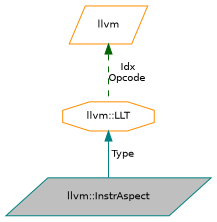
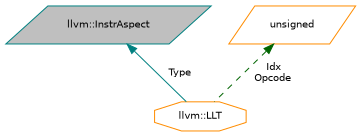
node "llvm": label "llvm" -> "unsigned"
edge "llvm::InstrAspect" -> "llvm::LLT": reversed
